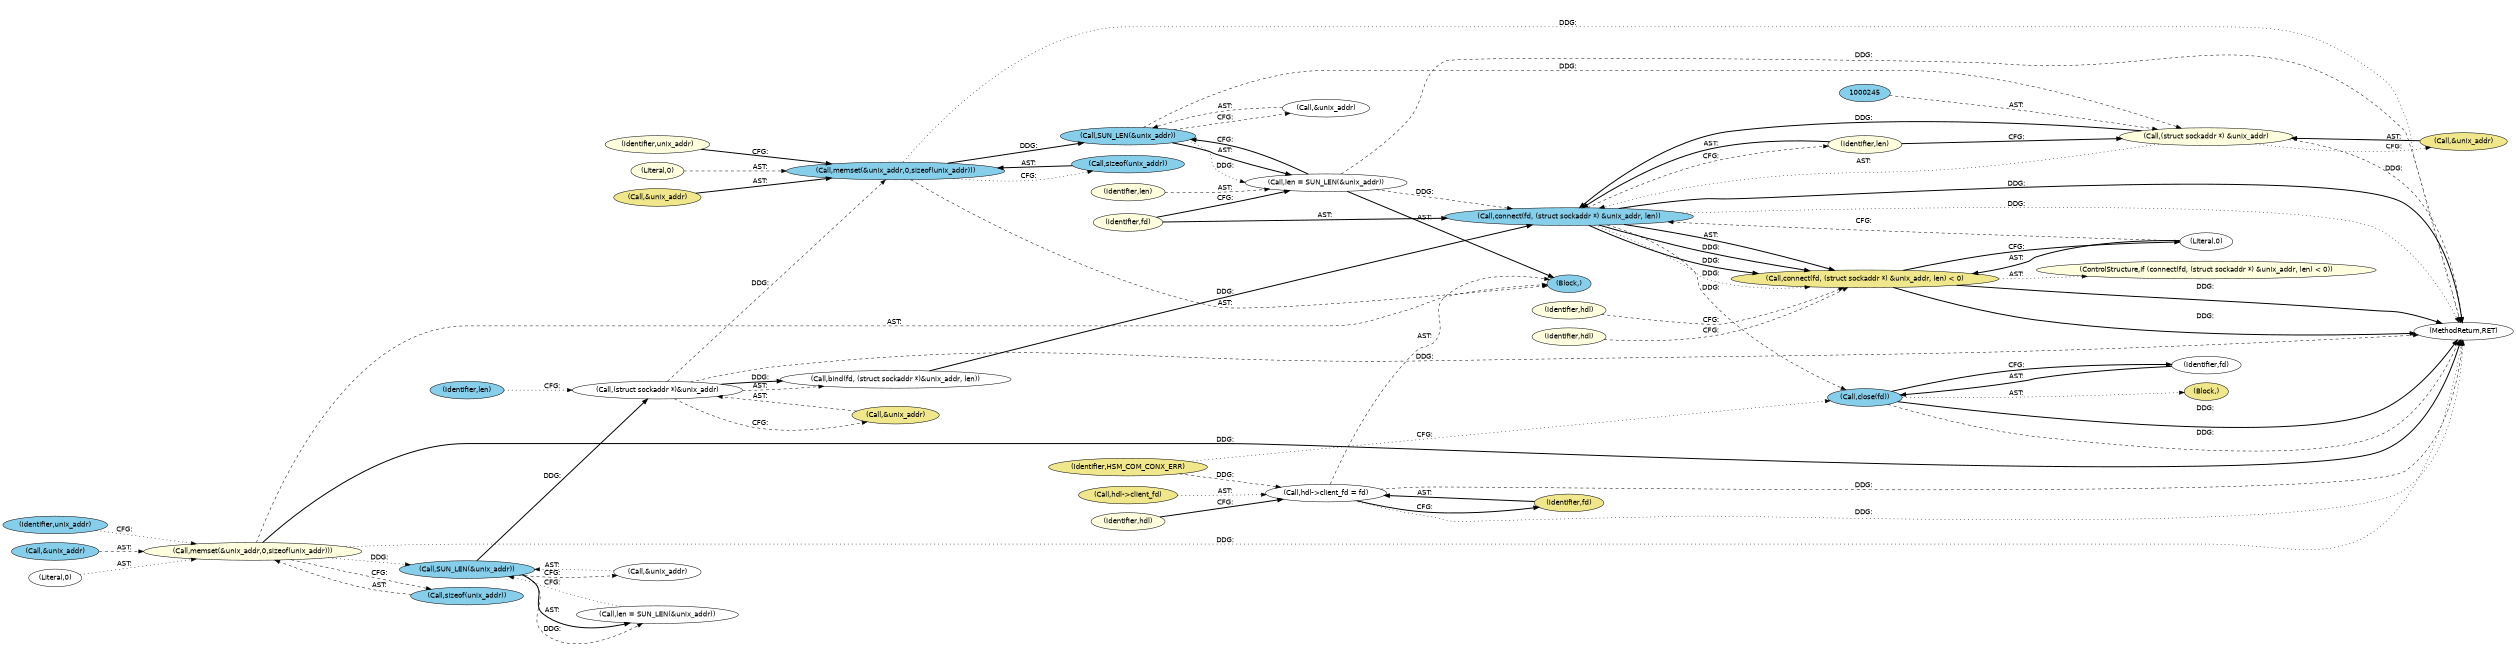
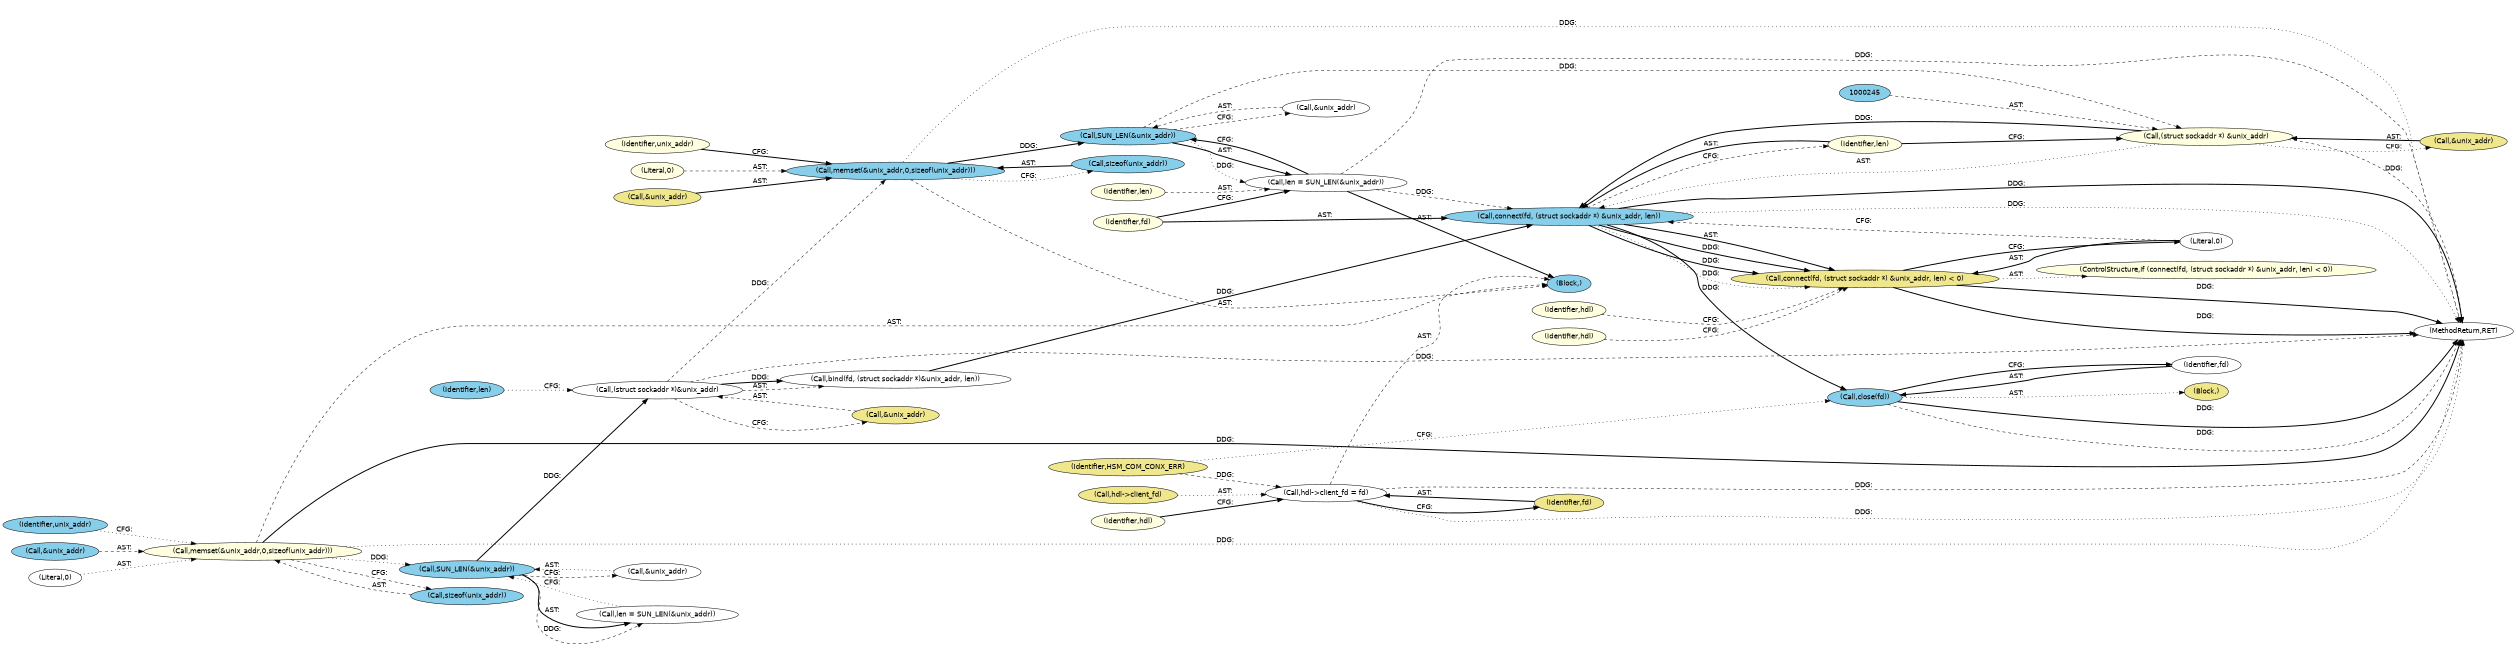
edge "(Call,connect(fd, (struct sockaddr *) &unix_addr, len))" -> "(Call,close(fd))": style dashed -> bold
